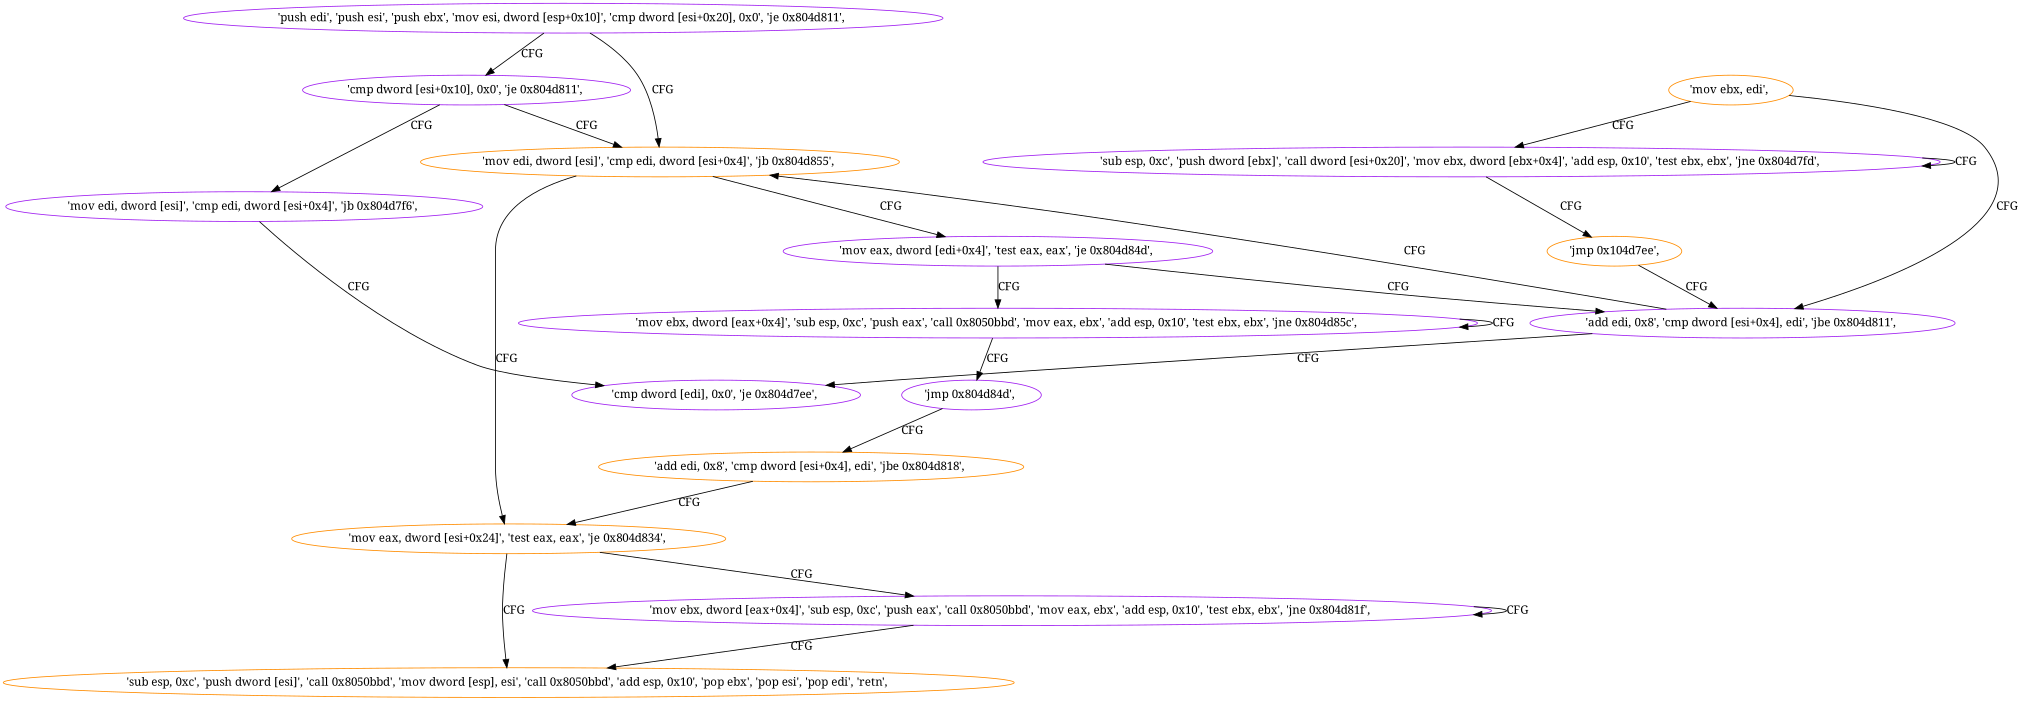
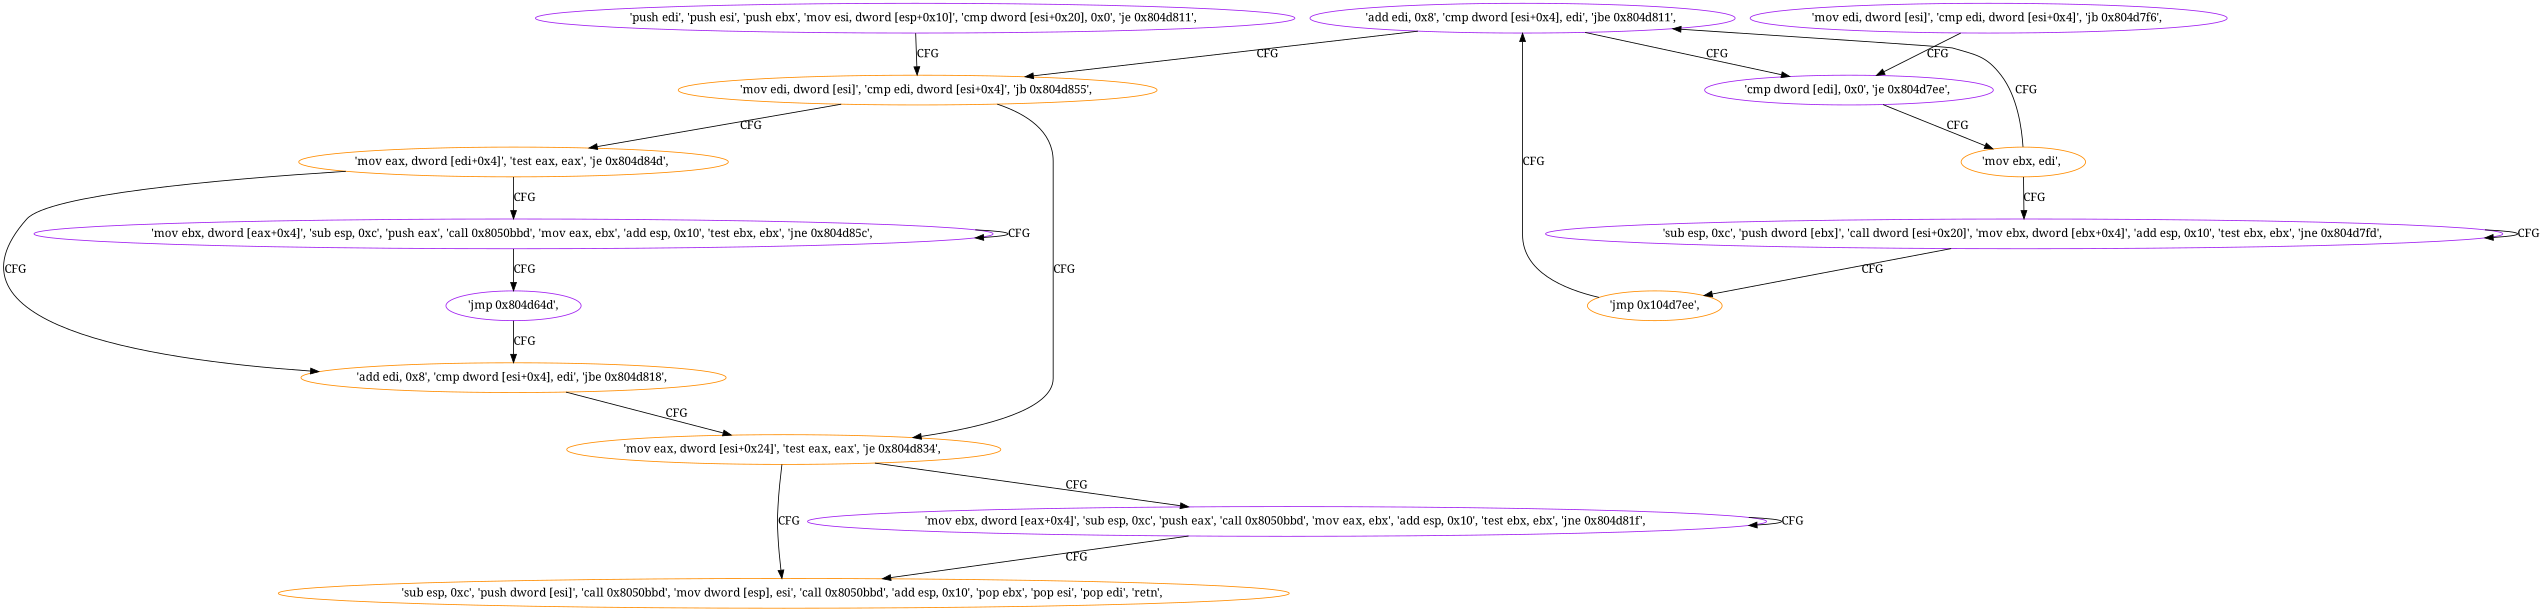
node "'cmp dword [esi+0x10], 0x0', 'je 0x804d811',": removed
edge "'cmp dword [edi], 0x0', 'je 0x804d7ee'," -> "'mov ebx, edi',": added, label "CFG"
node "'mov eax, dword [edi+0x4]', 'test eax, eax', 'je 0x804d84d',": color purple -> darkorange
edge "'mov eax, dword [edi+0x4]', 'test eax, eax', 'je 0x804d84d'," -> "'add edi, 0x8', 'cmp dword [esi+0x4], edi', 'jbe 0x804d811',": now "'mov eax, dword [edi+0x4]', 'test eax, eax', 'je 0x804d84d'," -> "'add edi, 0x8', 'cmp dword [esi+0x4], edi', 'jbe 0x804d818',"
node "'jmp 0x804d84d',": label "'jmp 0x804d84d'," -> "'jmp 0x804d64d',"
